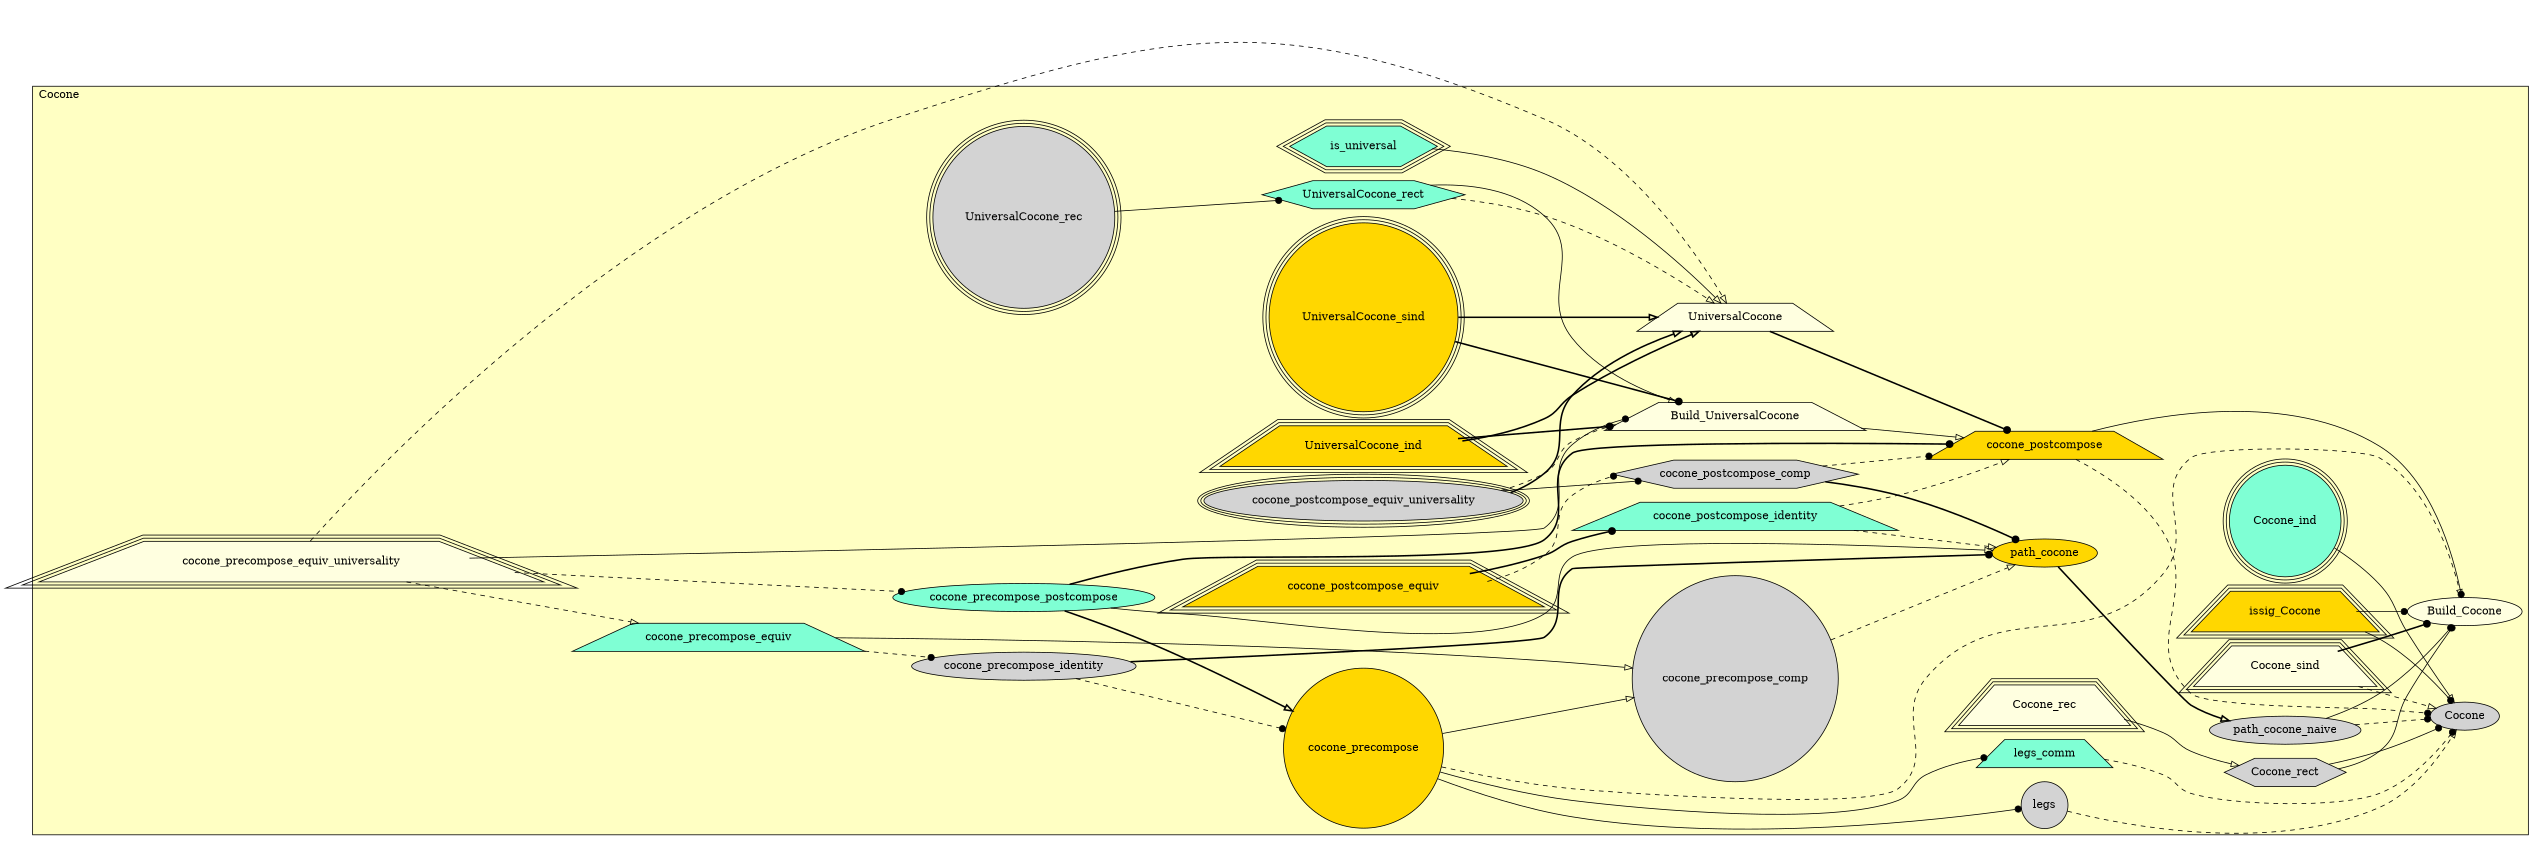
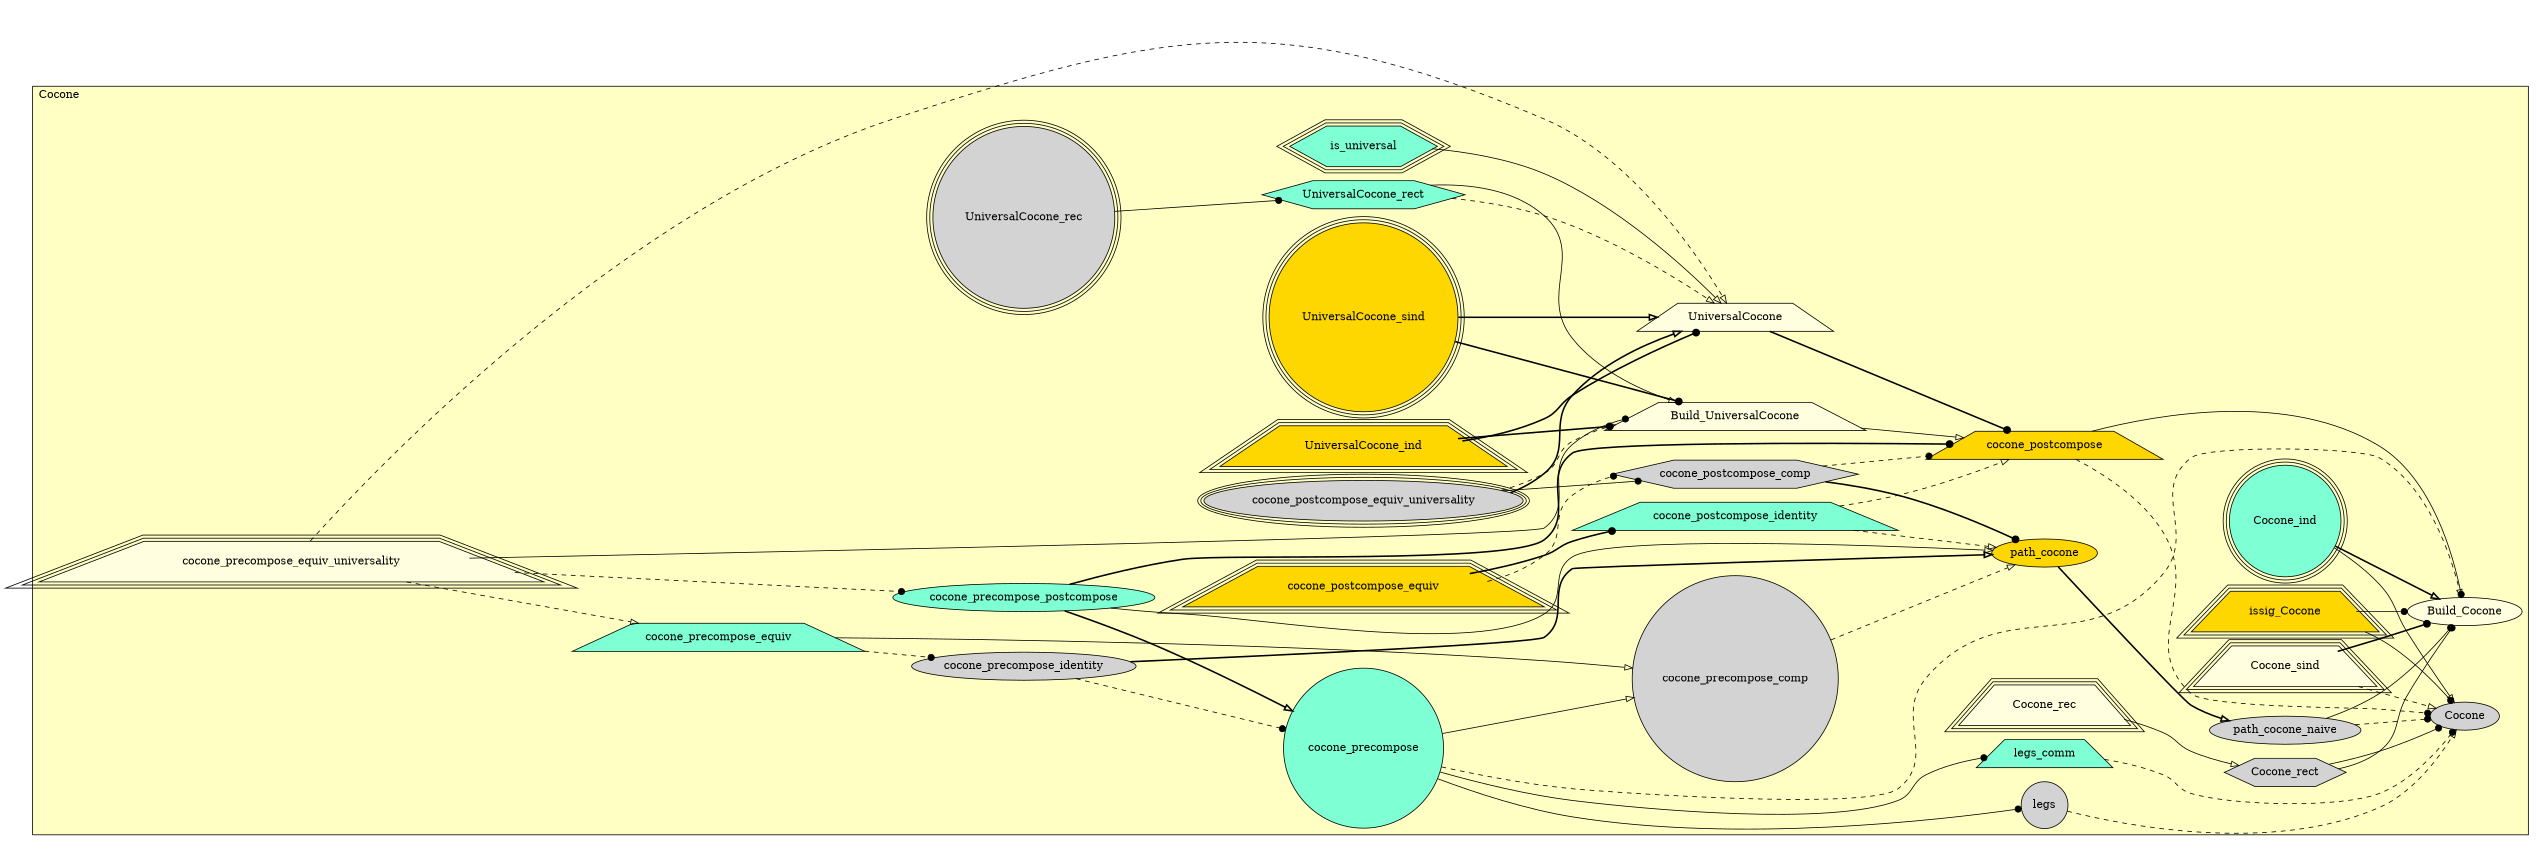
edge "UniversalCocone_ind" -> "UniversalCocone": arrowhead onormal -> dot
edge "Cocone_ind" -> "Build_Cocone": added
edge "cocone_precompose_identity" -> "path_cocone": arrowhead dot -> onormal
node "cocone_precompose": fillcolor gold -> aquamarine
